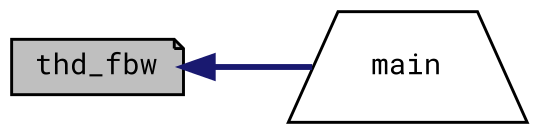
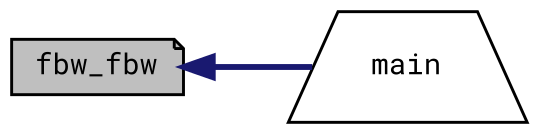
node "thd_fbw": label "thd_fbw" -> "fbw_fbw"
